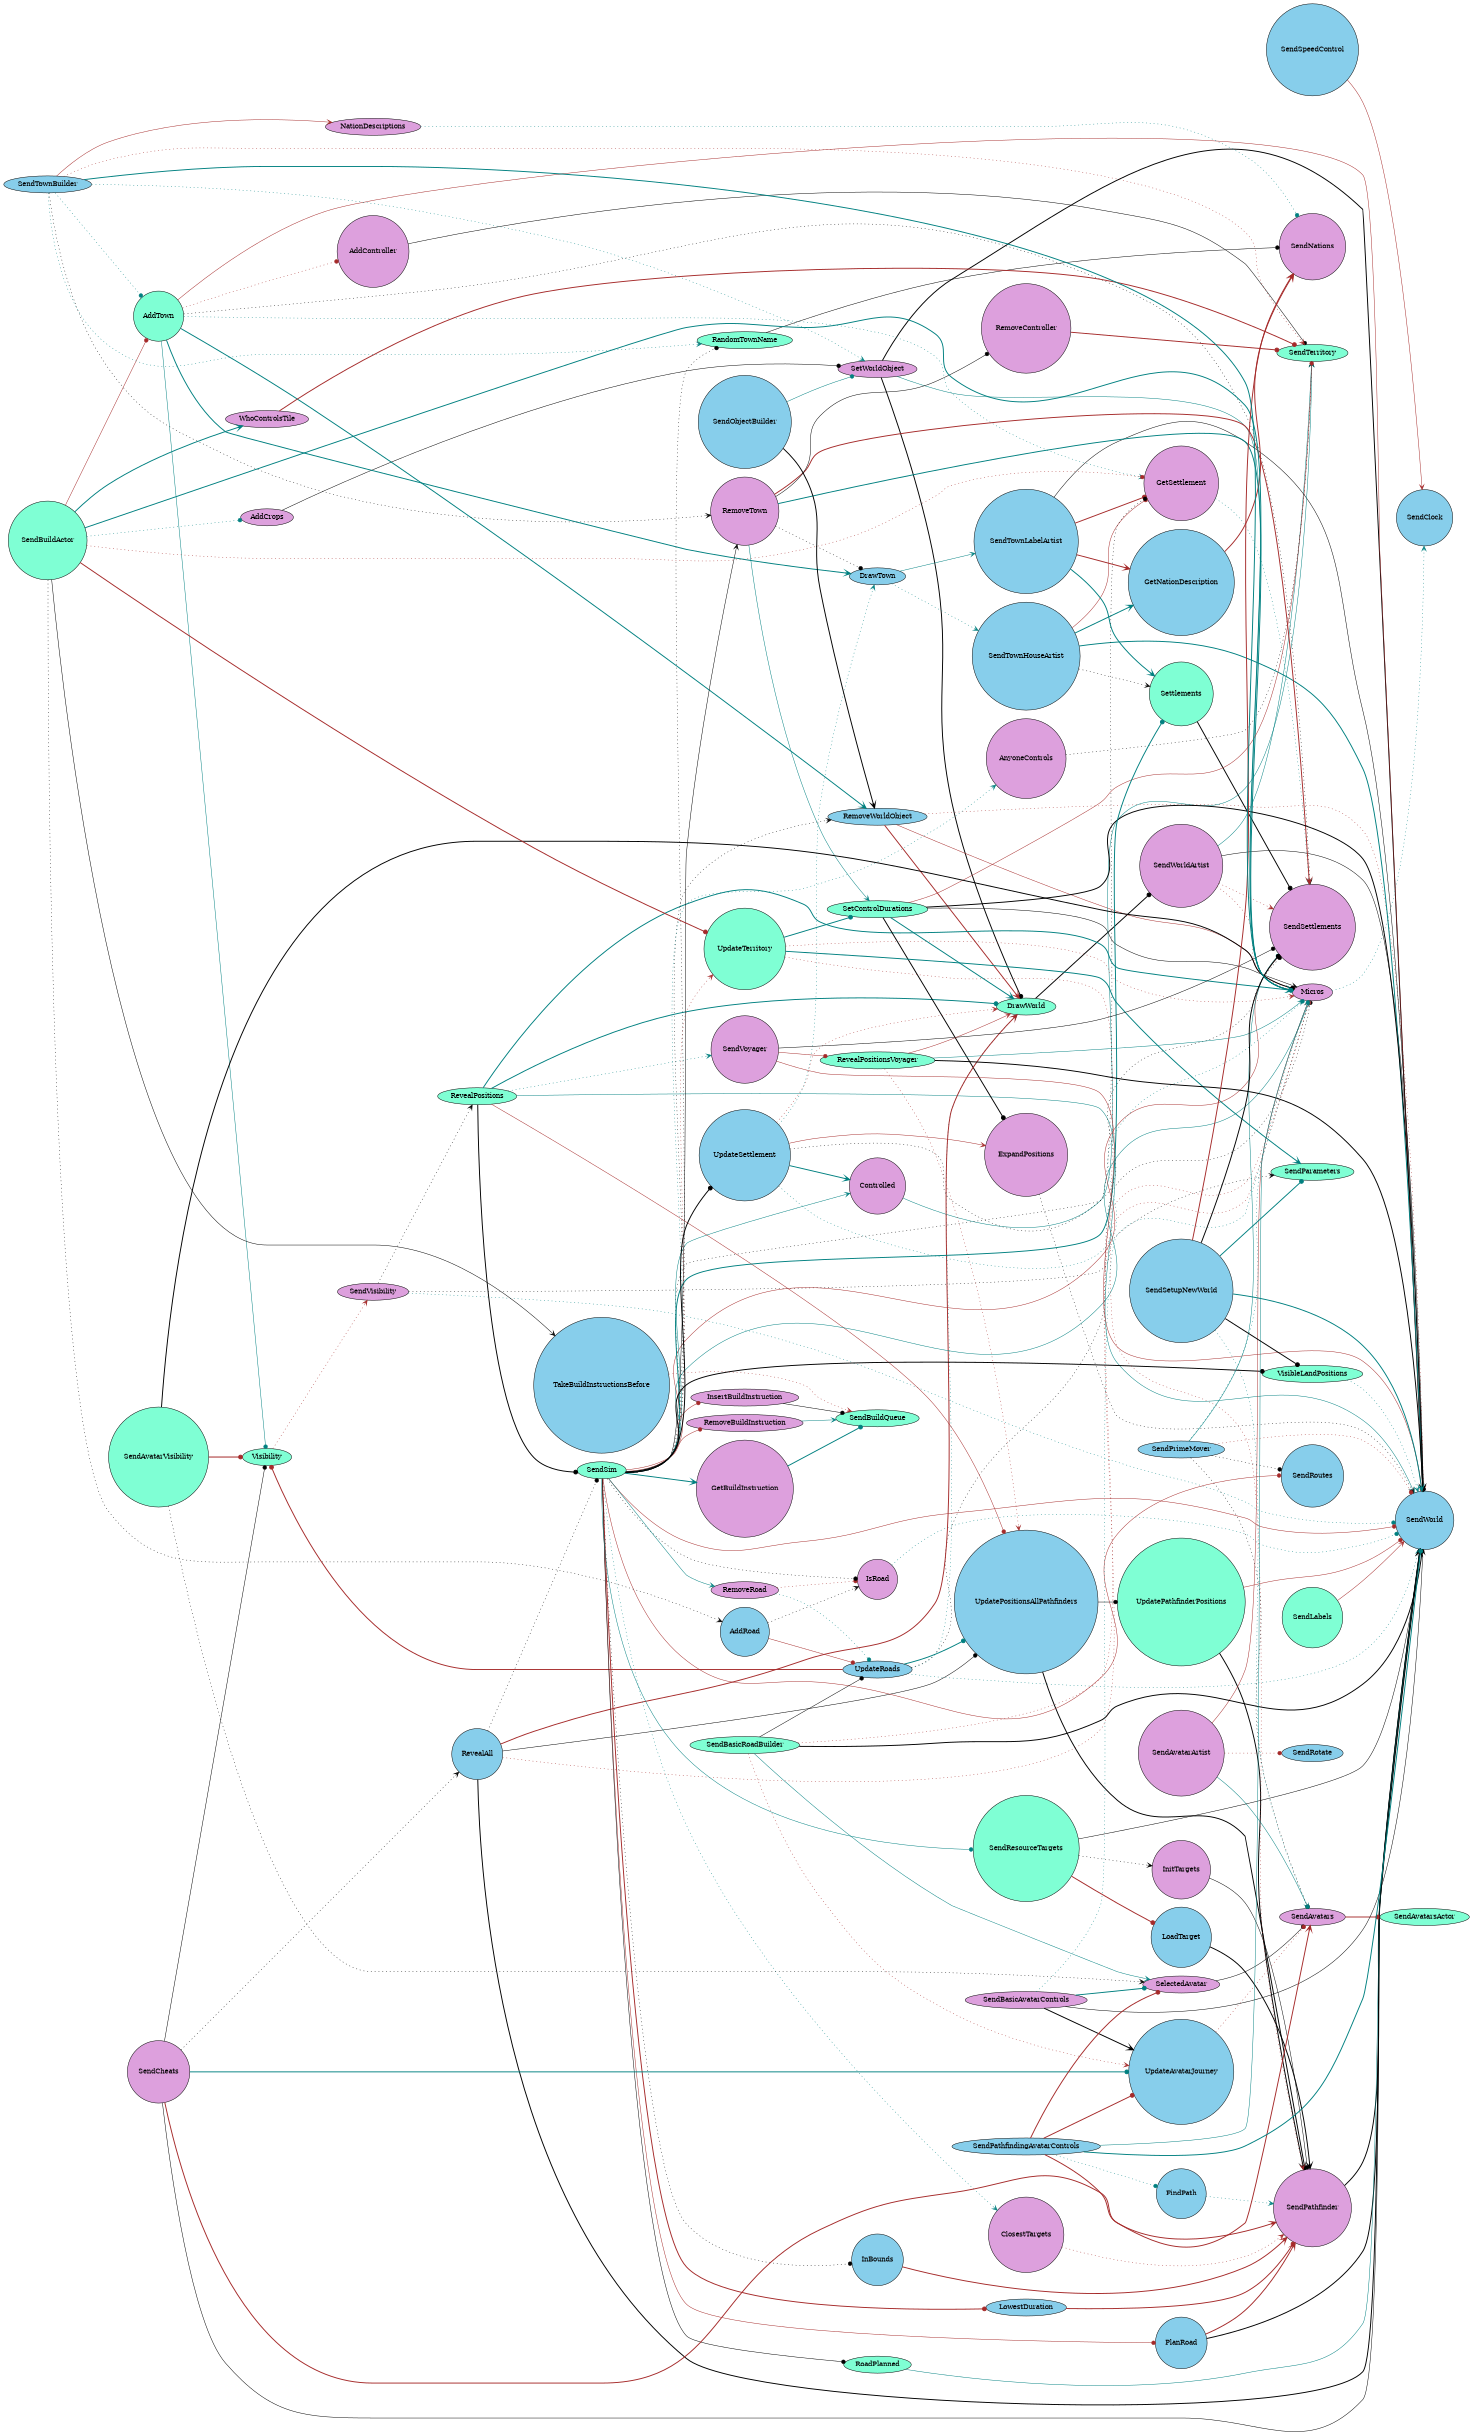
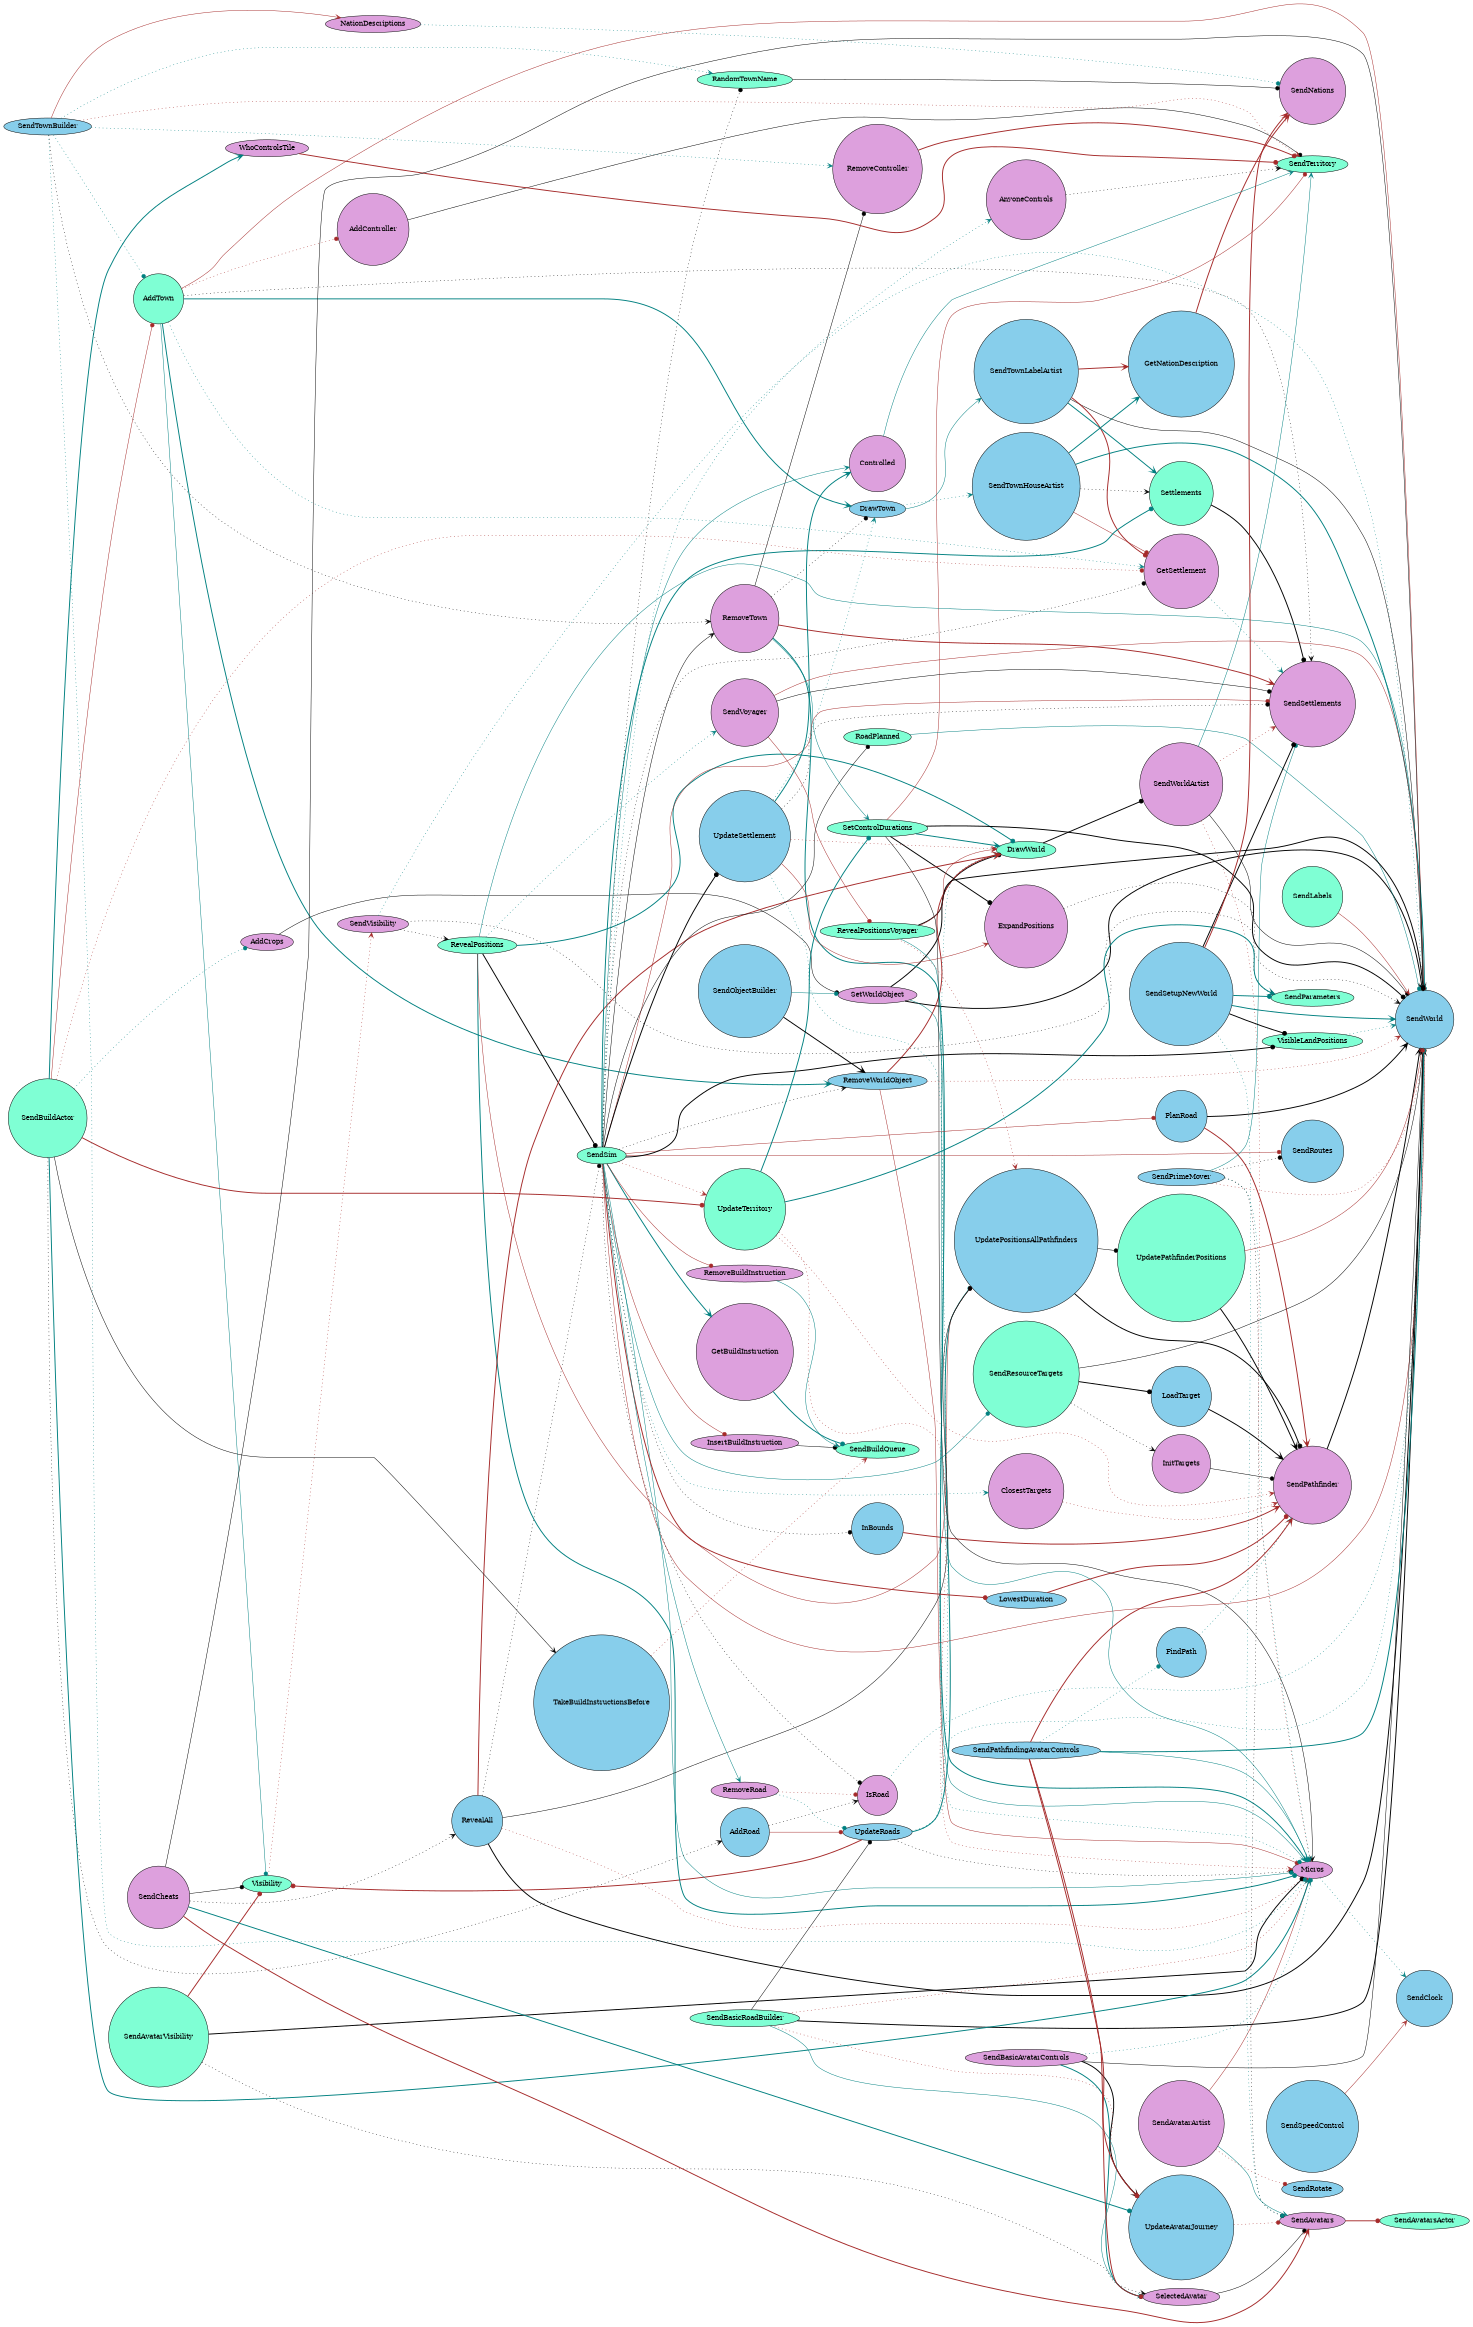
edge "SendTownBuilder" -> "SetWorldObject": now "SendTownBuilder" -> "RemoveController"
edge "SendTownBuilder" -> "Micros": style bold -> dotted
edge "SendResourceTargets" -> "LoadTarget": color brown -> black
